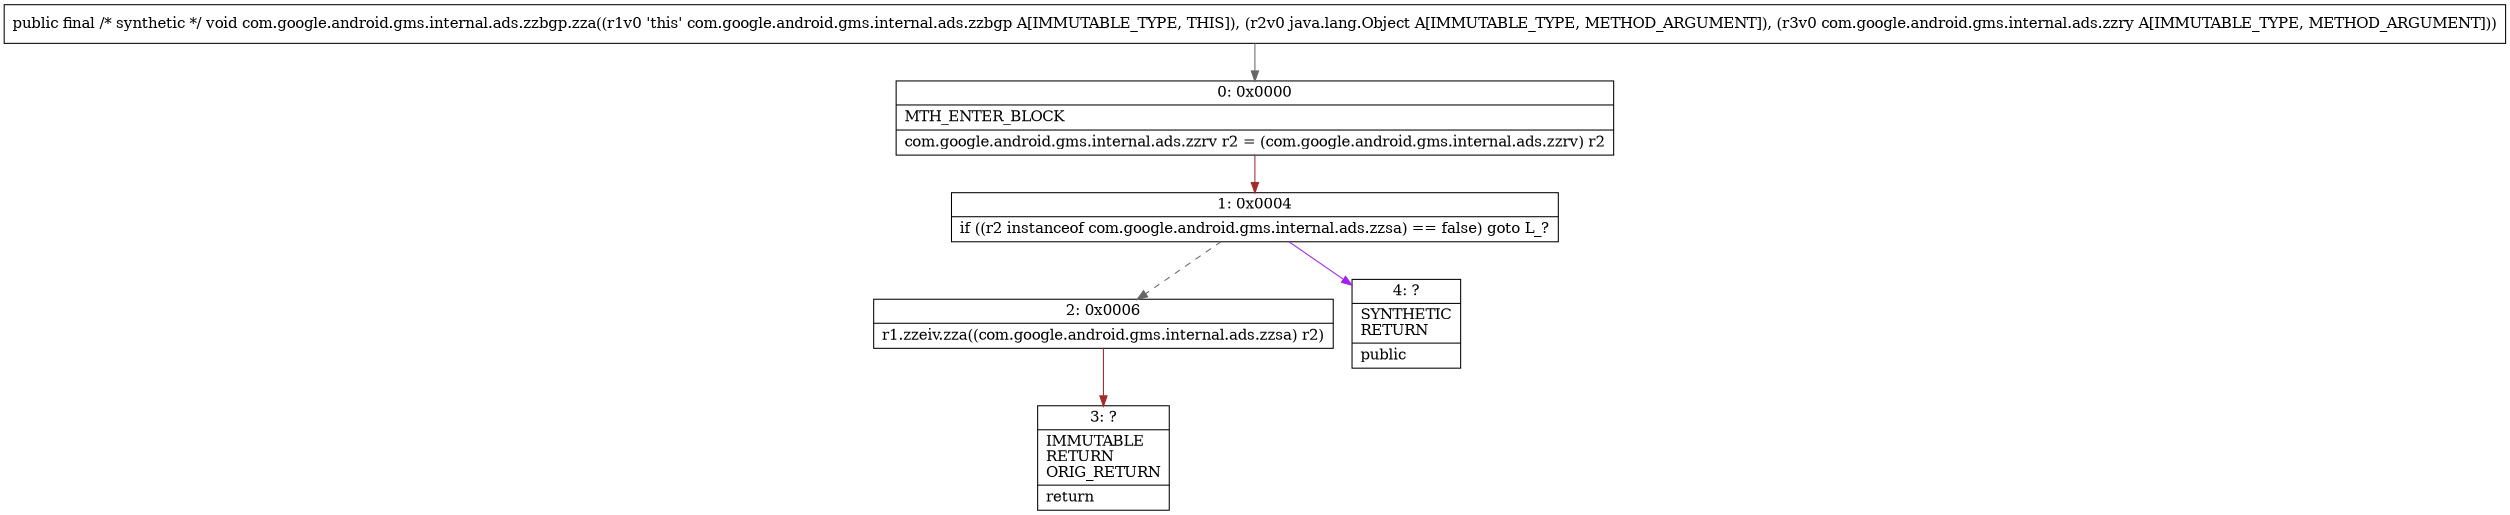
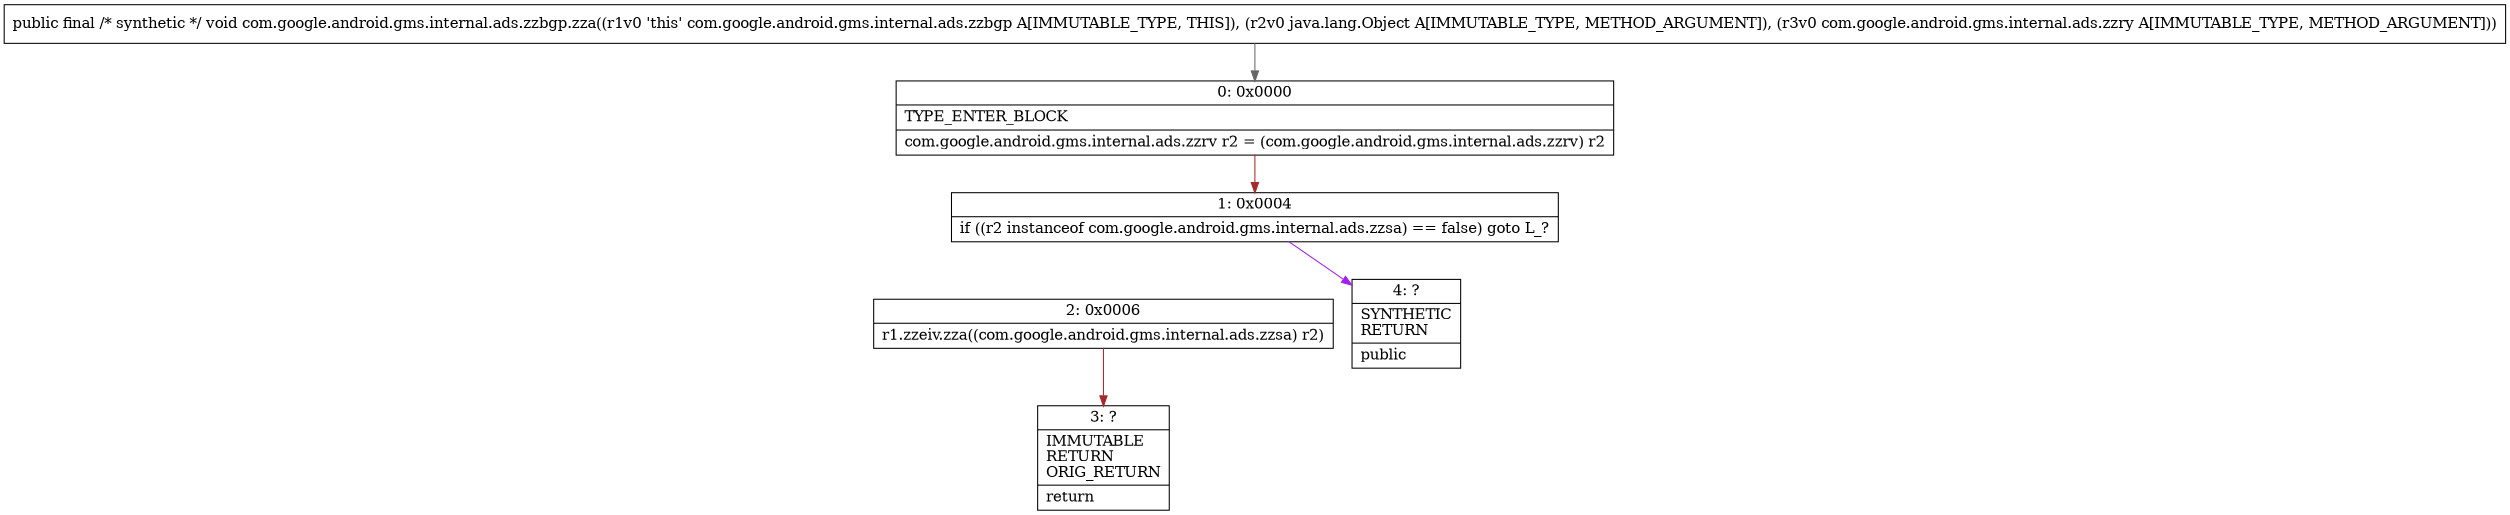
node "0: 0x0000": text "MTH_ENTER_BLOCK" -> "TYPE_ENTER_BLOCK"
edge "1: 0x0004" -> "2: 0x0006": removed
